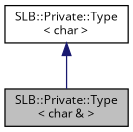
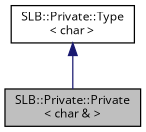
node "SLB::Private::Type < char & >": label "SLB::Private::Type < char & >" -> "SLB::Private::Private < char & >"
